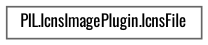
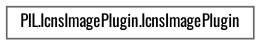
node "PIL.IcnsImagePlugin.IcnsFile": label "PIL.IcnsImagePlugin.IcnsFile" -> "PIL.IcnsImagePlugin.IcnsImagePlugin"
